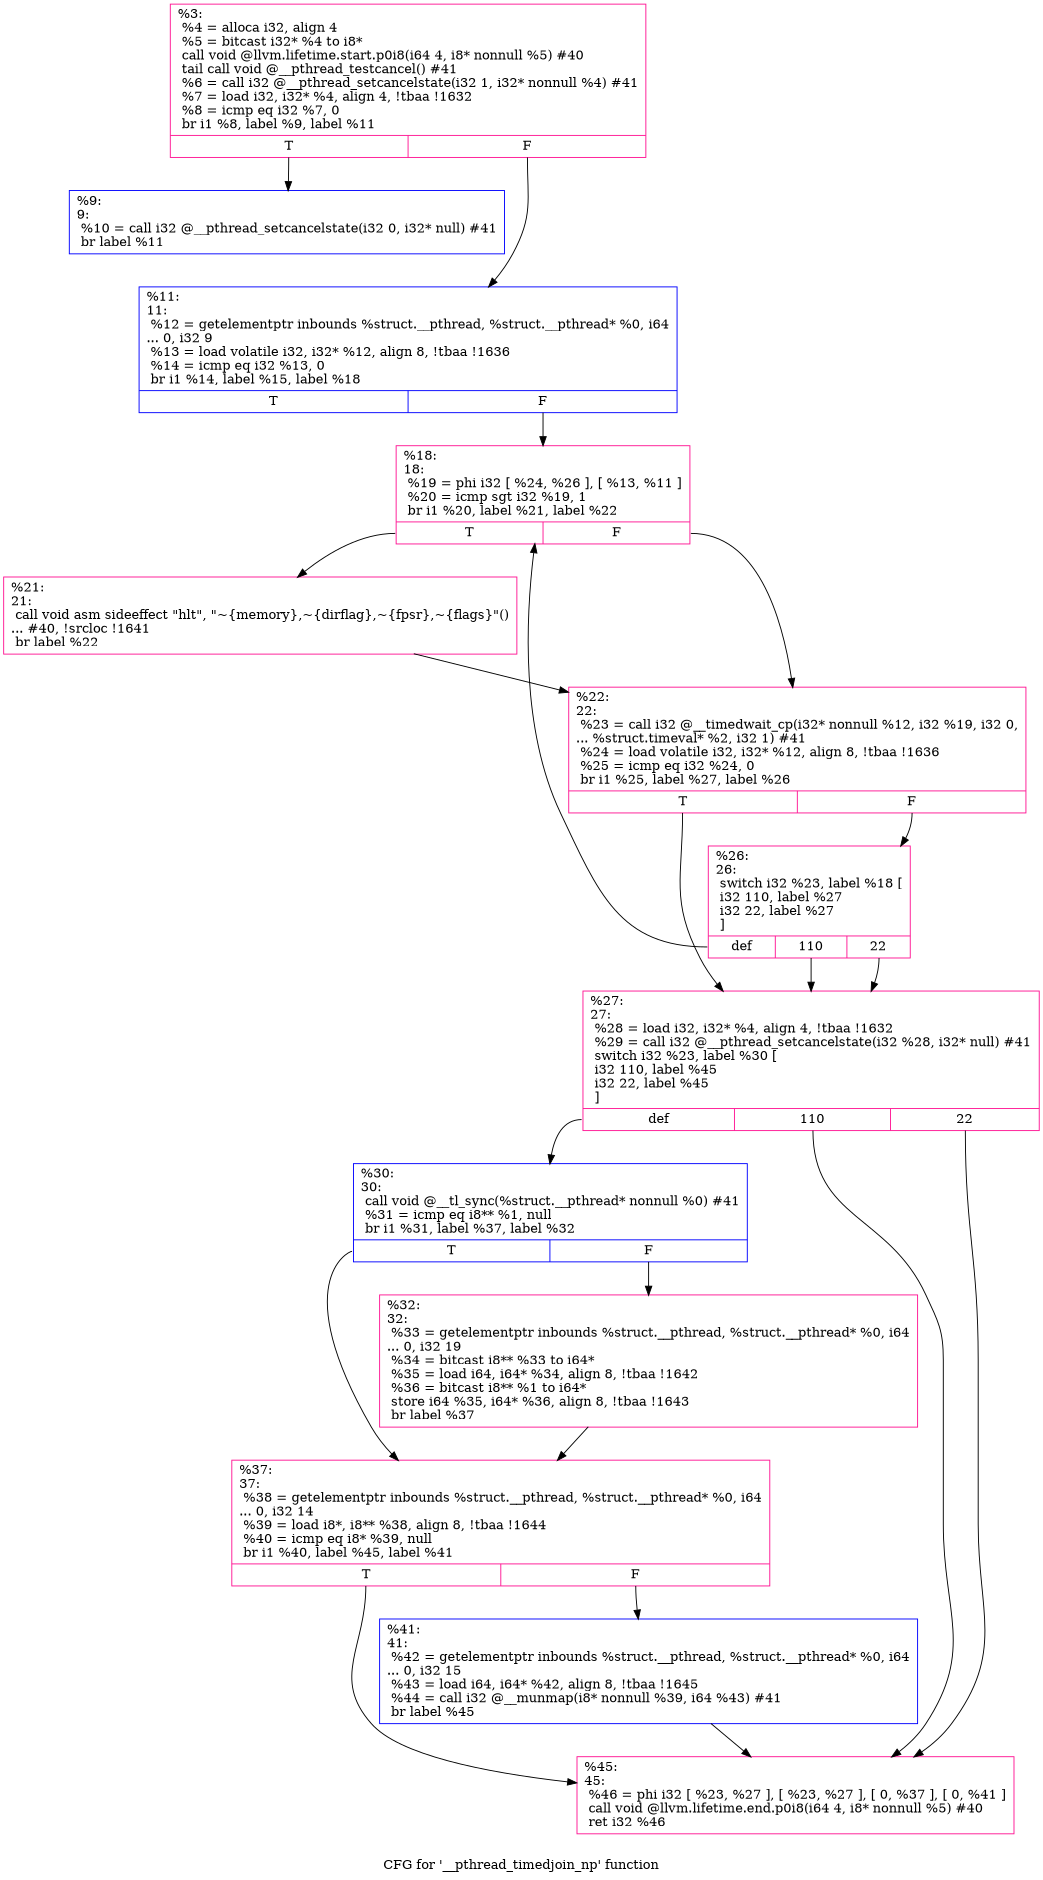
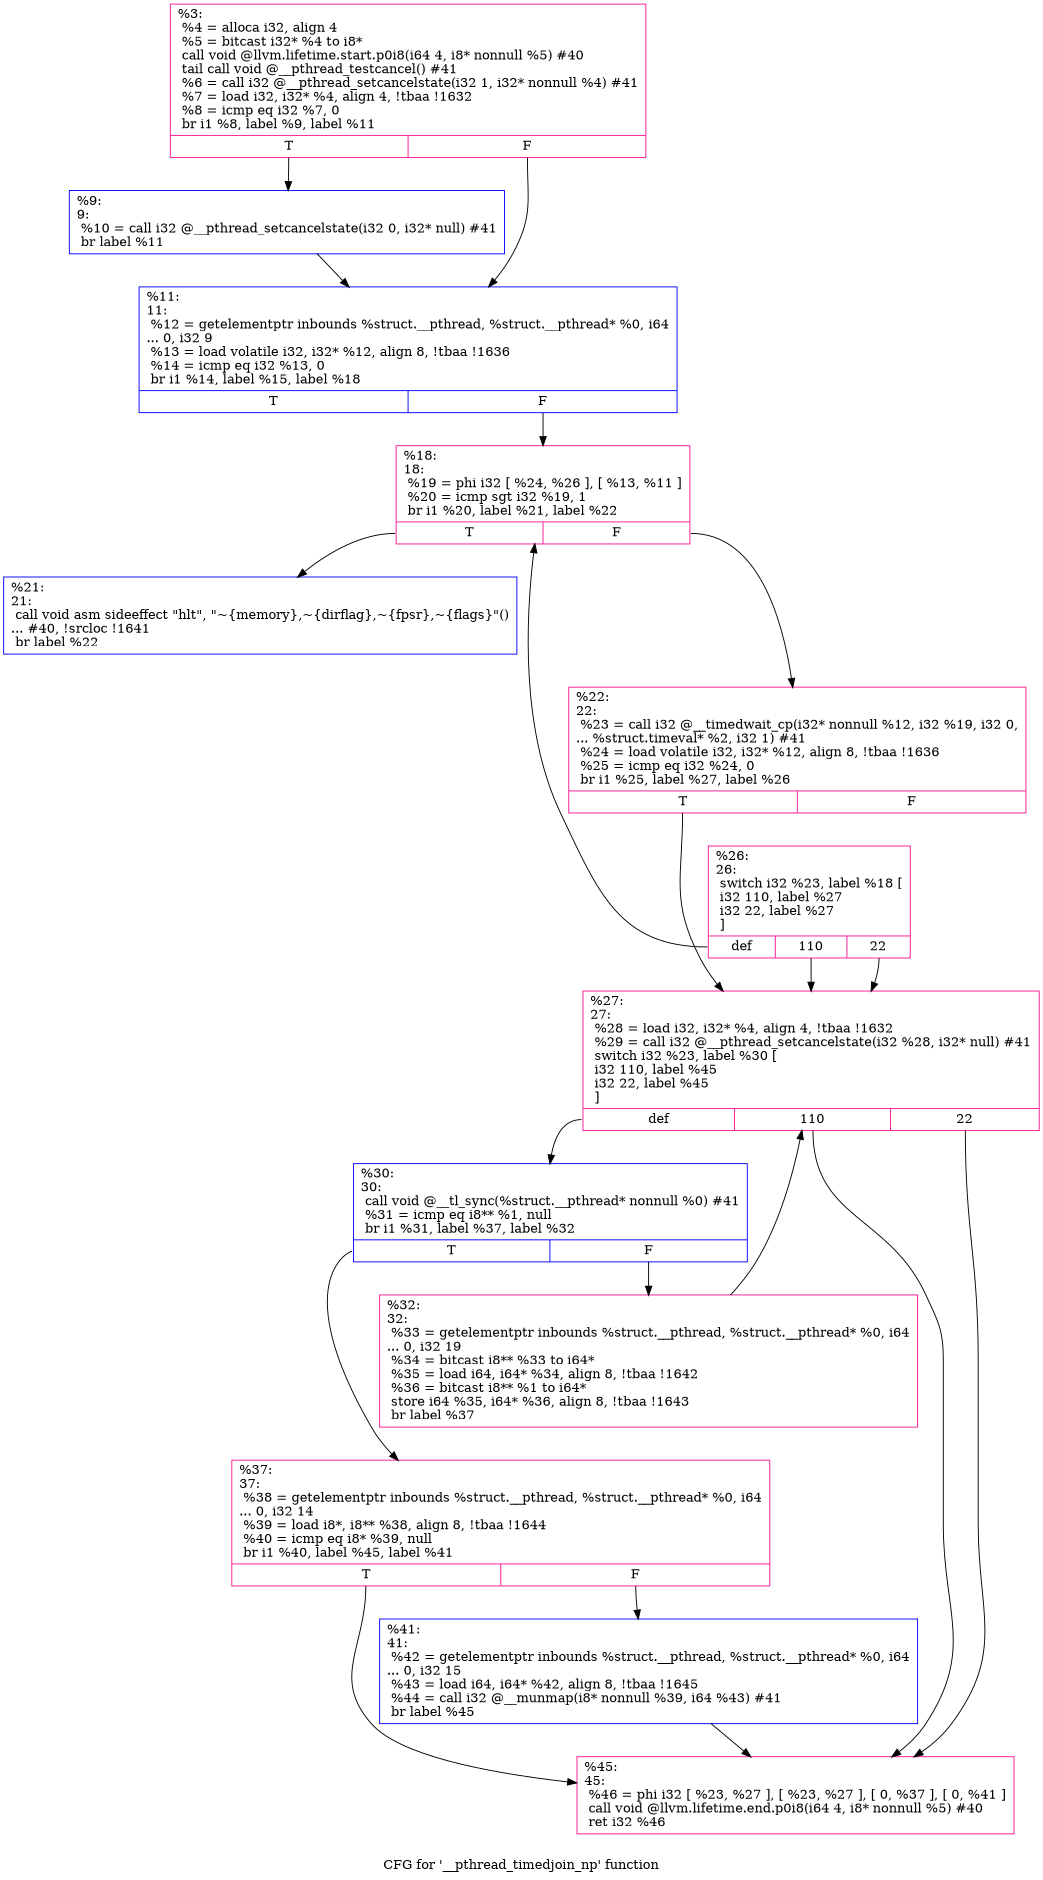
edge "%9:" -> "%11:": added
node "%21:": color deeppink -> blue
edge "%21:" -> "%22:": removed
edge "%22:" -> "%26:": removed
edge "%32:" -> "%37:": now "%32:" -> "%27:"
